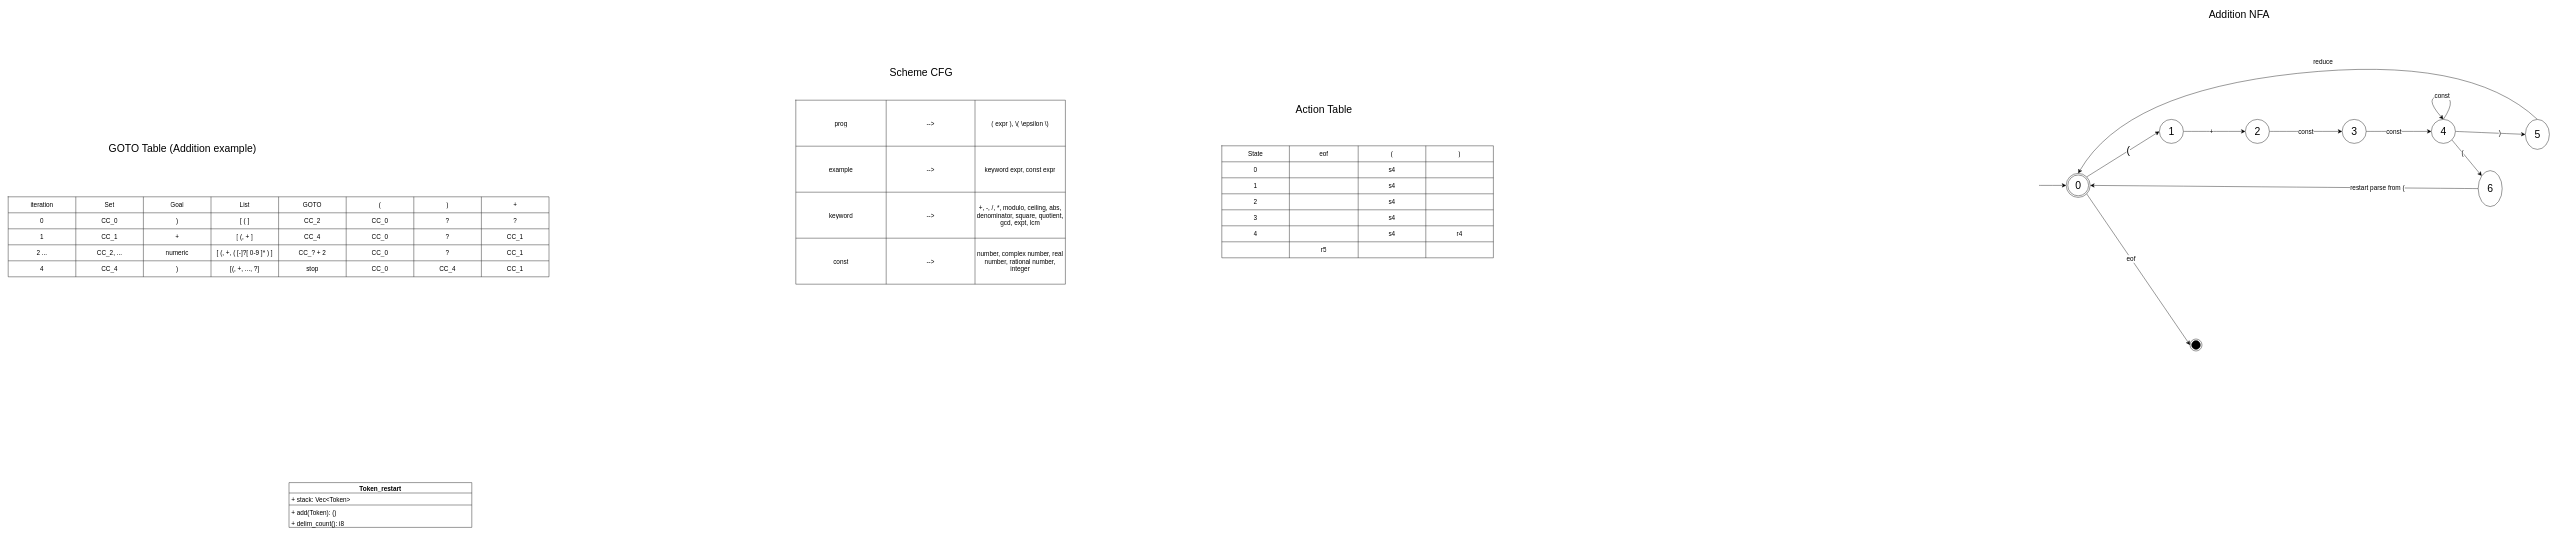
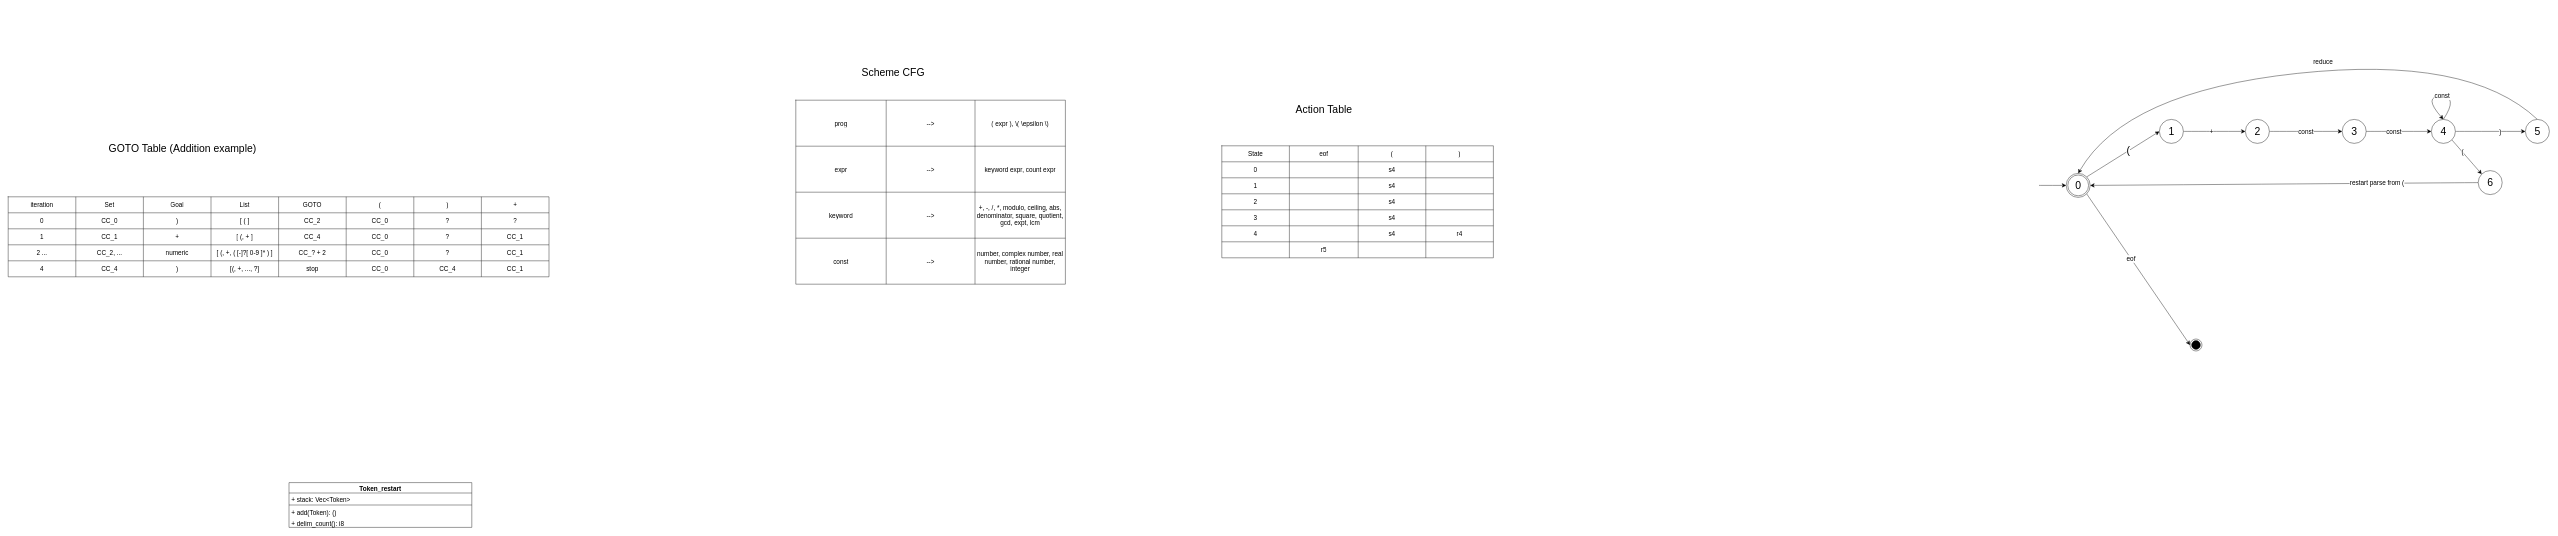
node "Addition NFA": removed
node "Scheme CFG": moved (921, 73) -> (893, 73)
node "5": size 24x30 -> 24x24
node "example": label "example" -> "expr"
node "keyword expr, const expr": label "keyword expr, const expr" -> "keyword expr, count expr"
node "6": size 24x36 -> 24x24
